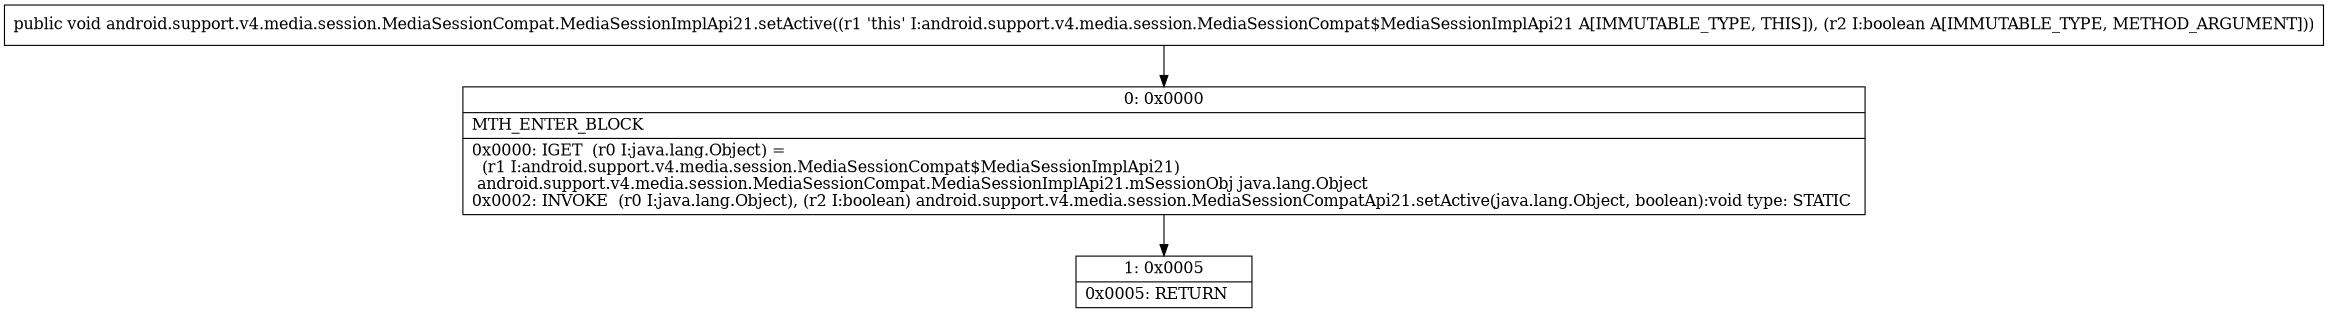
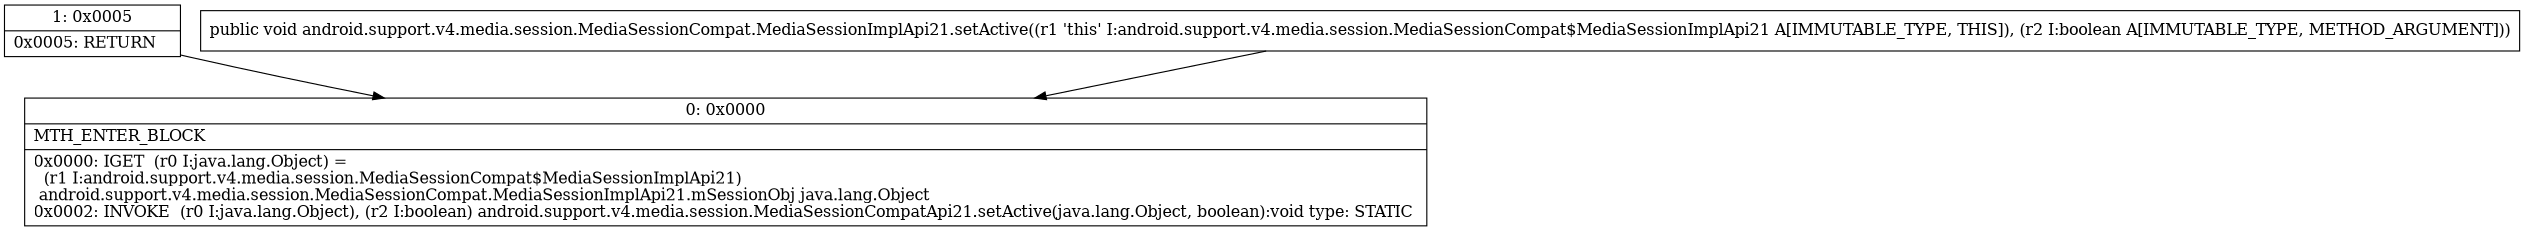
edge "0: 0x0000" -> "1: 0x0005": reversed
